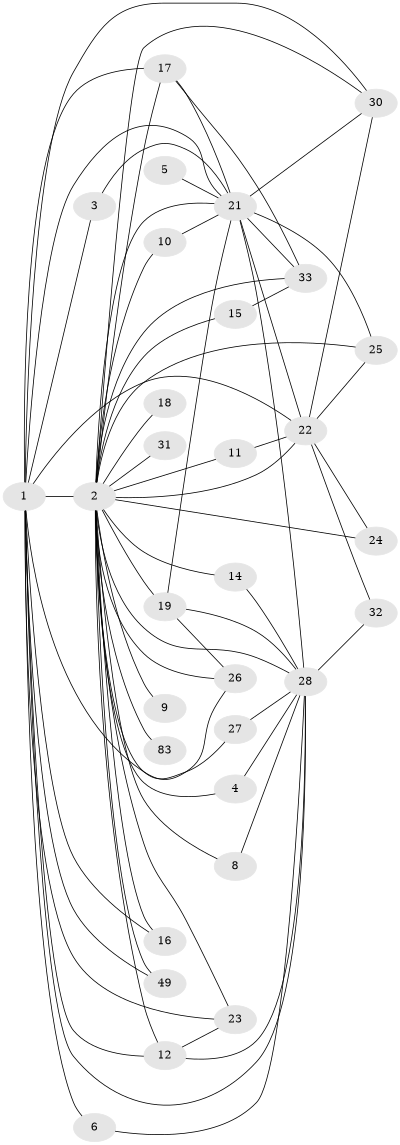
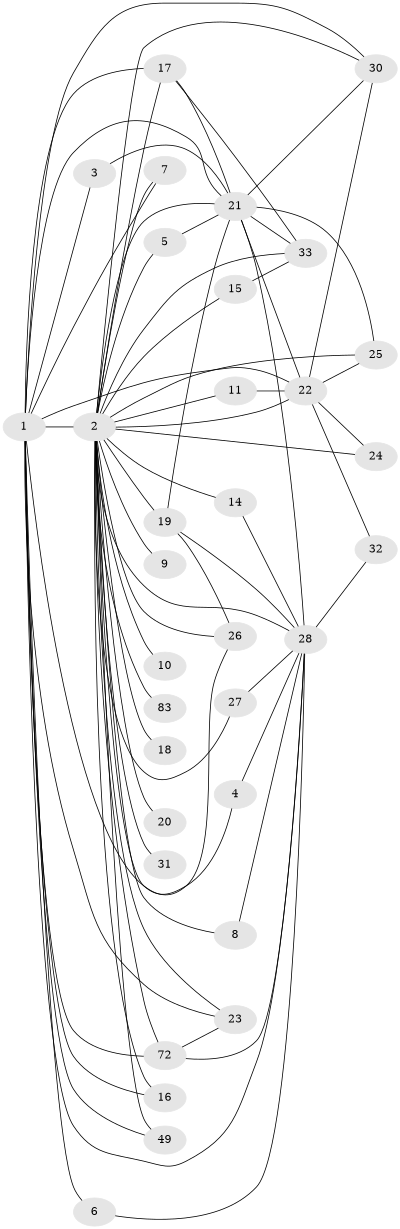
node "7": added
edge "21" -- "10": removed
edge "5" -- "2": added
node "20": added
node "12": label "12" -> "72"
